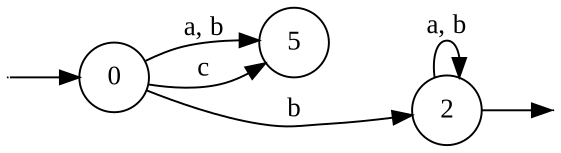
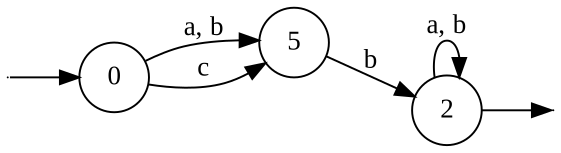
edge "0" -> "2": now "5" -> "2"
